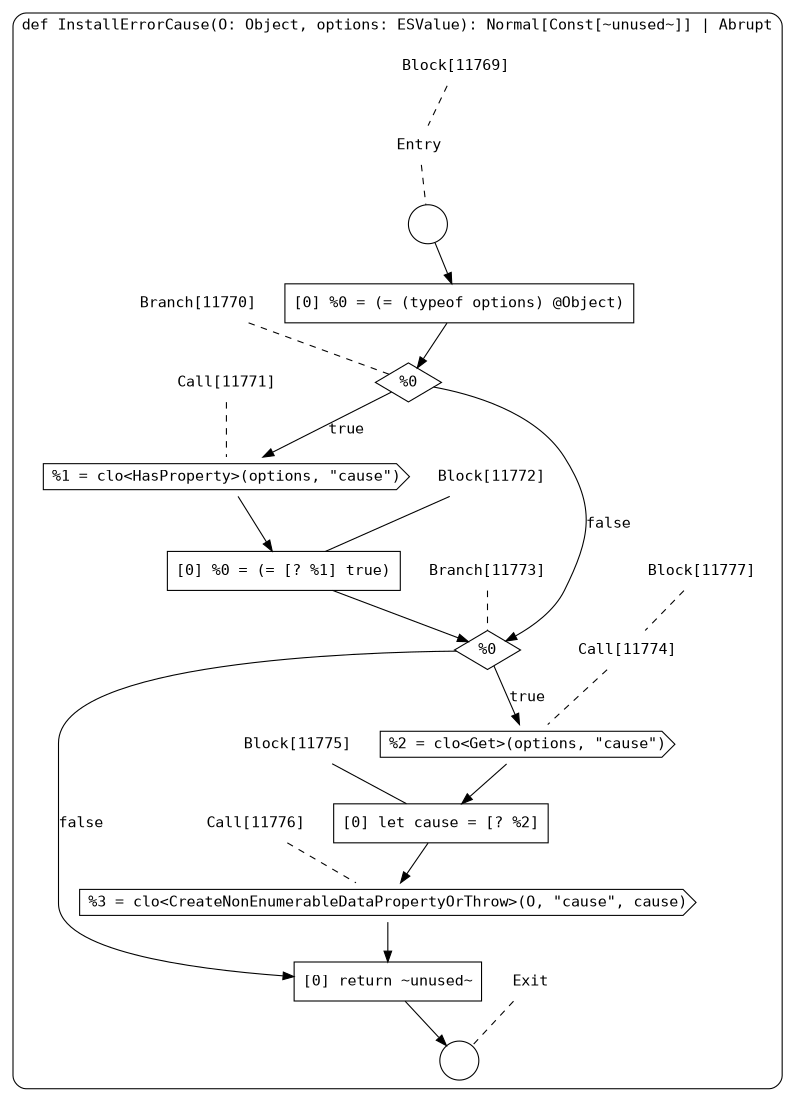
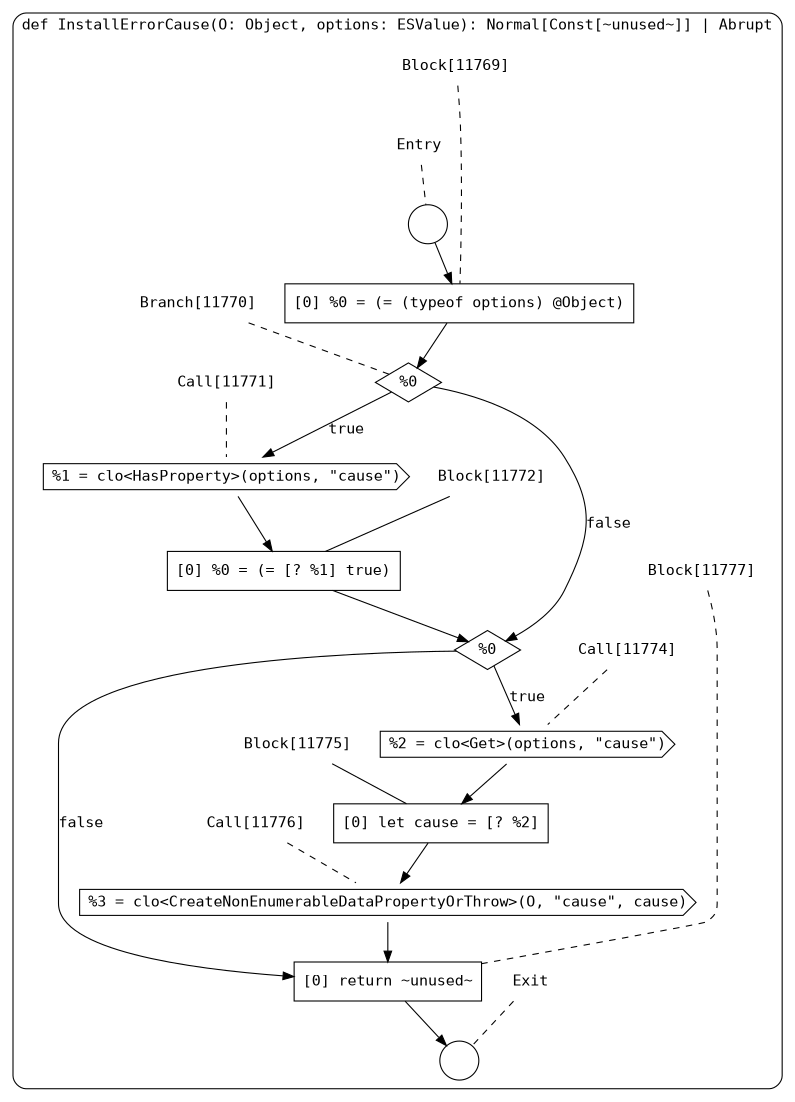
edge "Block[11769]" -- "Entry": now "Block[11769]" -- "[0] %0 = (= (typeof options) @Object)"
node "Branch[11773]": removed
edge "Block[11777]" -- "Call[11774]": now "Block[11777]" -- "[0] return ~unused~"
